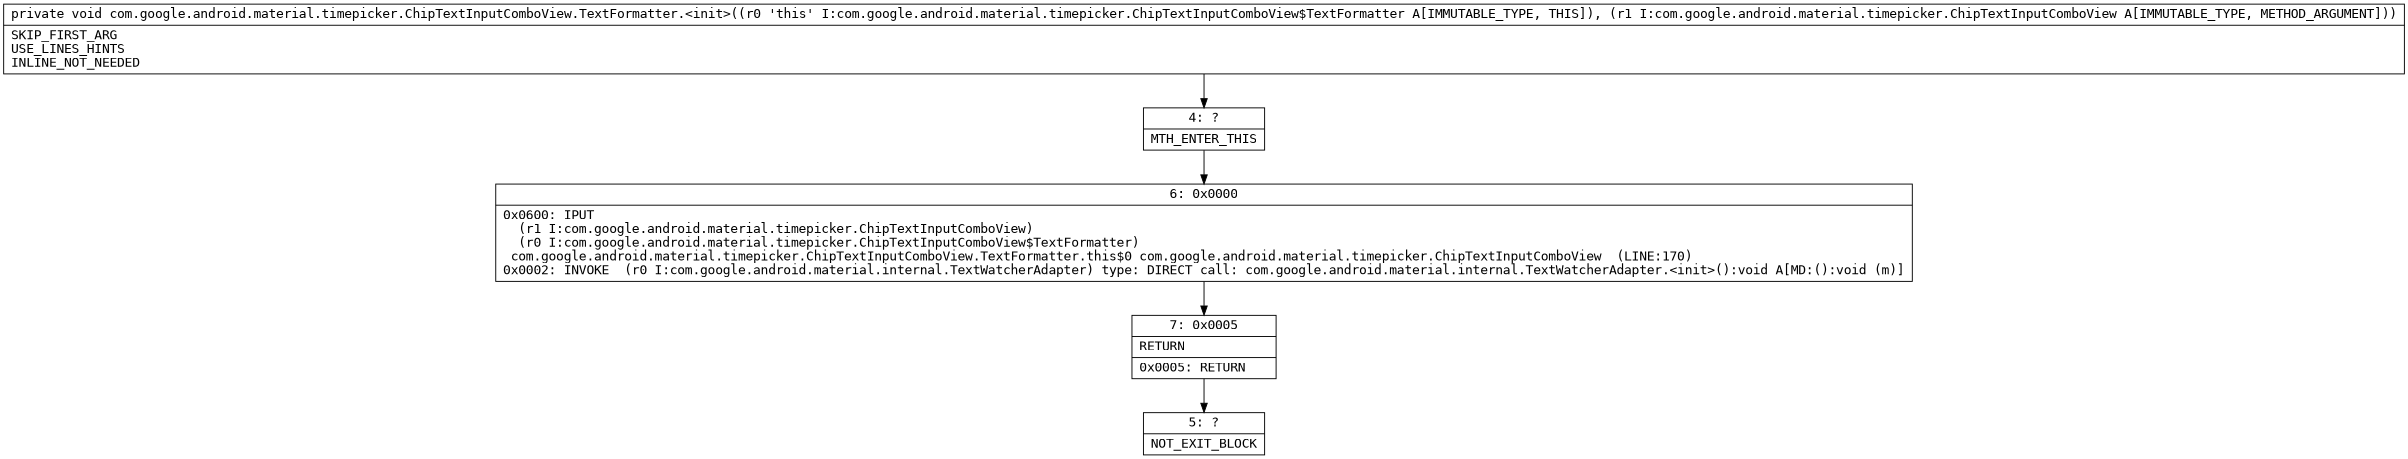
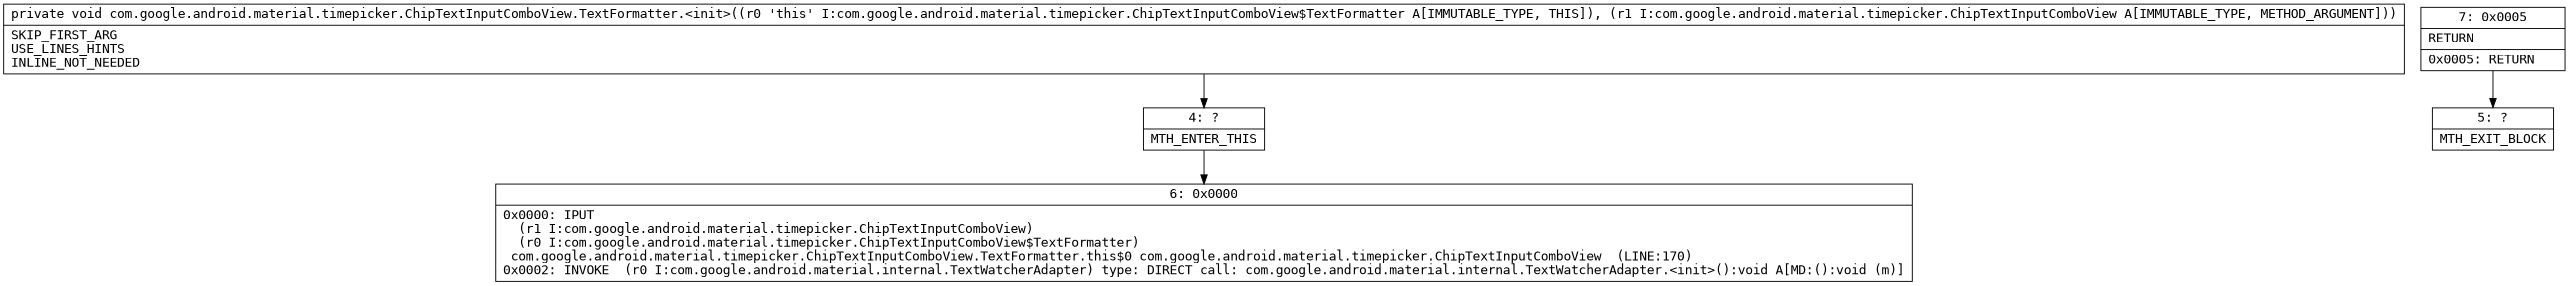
node "6: 0x0000": text "0x0600: IPUT" -> "0x0000: IPUT"
edge "6: 0x0000" -> "7: 0x0005": removed
node "5: ?": text "NOT_EXIT_BLOCK" -> "MTH_EXIT_BLOCK"
